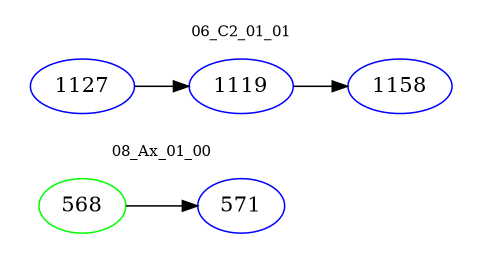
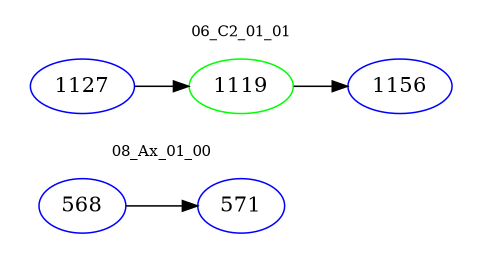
node "1119": color blue -> green
node "1158": label "1158" -> "1156"
node "568": color green -> blue
